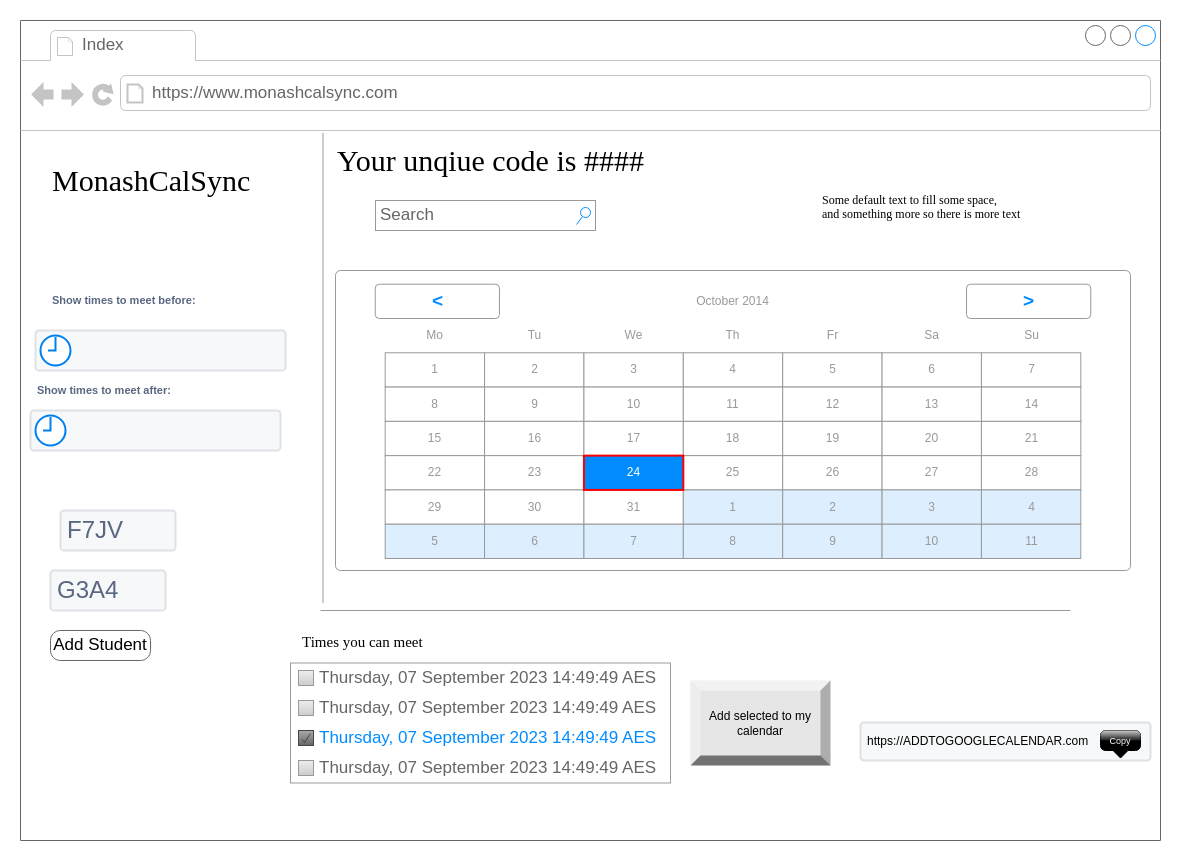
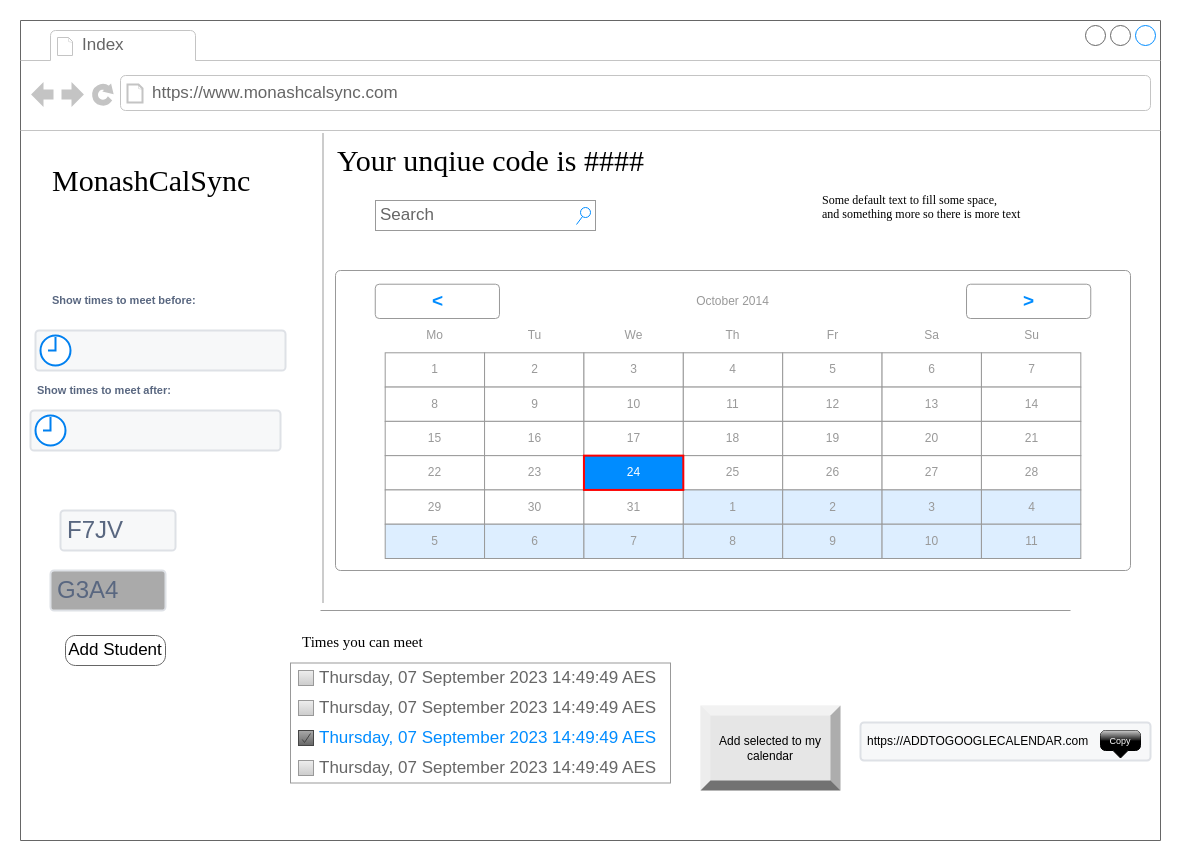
node "G3A4": fillcolor #f7f8f9 -> #aaaaaa
node "Add Student": moved (101, 646) -> (116, 651)
node "Add selected to my calendar": moved (761, 723) -> (771, 748)
